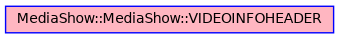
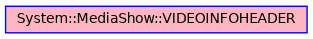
node "MediaShow::MediaShow::VIDEOINFOHEADER": label "MediaShow::MediaShow::VIDEOINFOHEADER" -> "System::MediaShow::VIDEOINFOHEADER"
